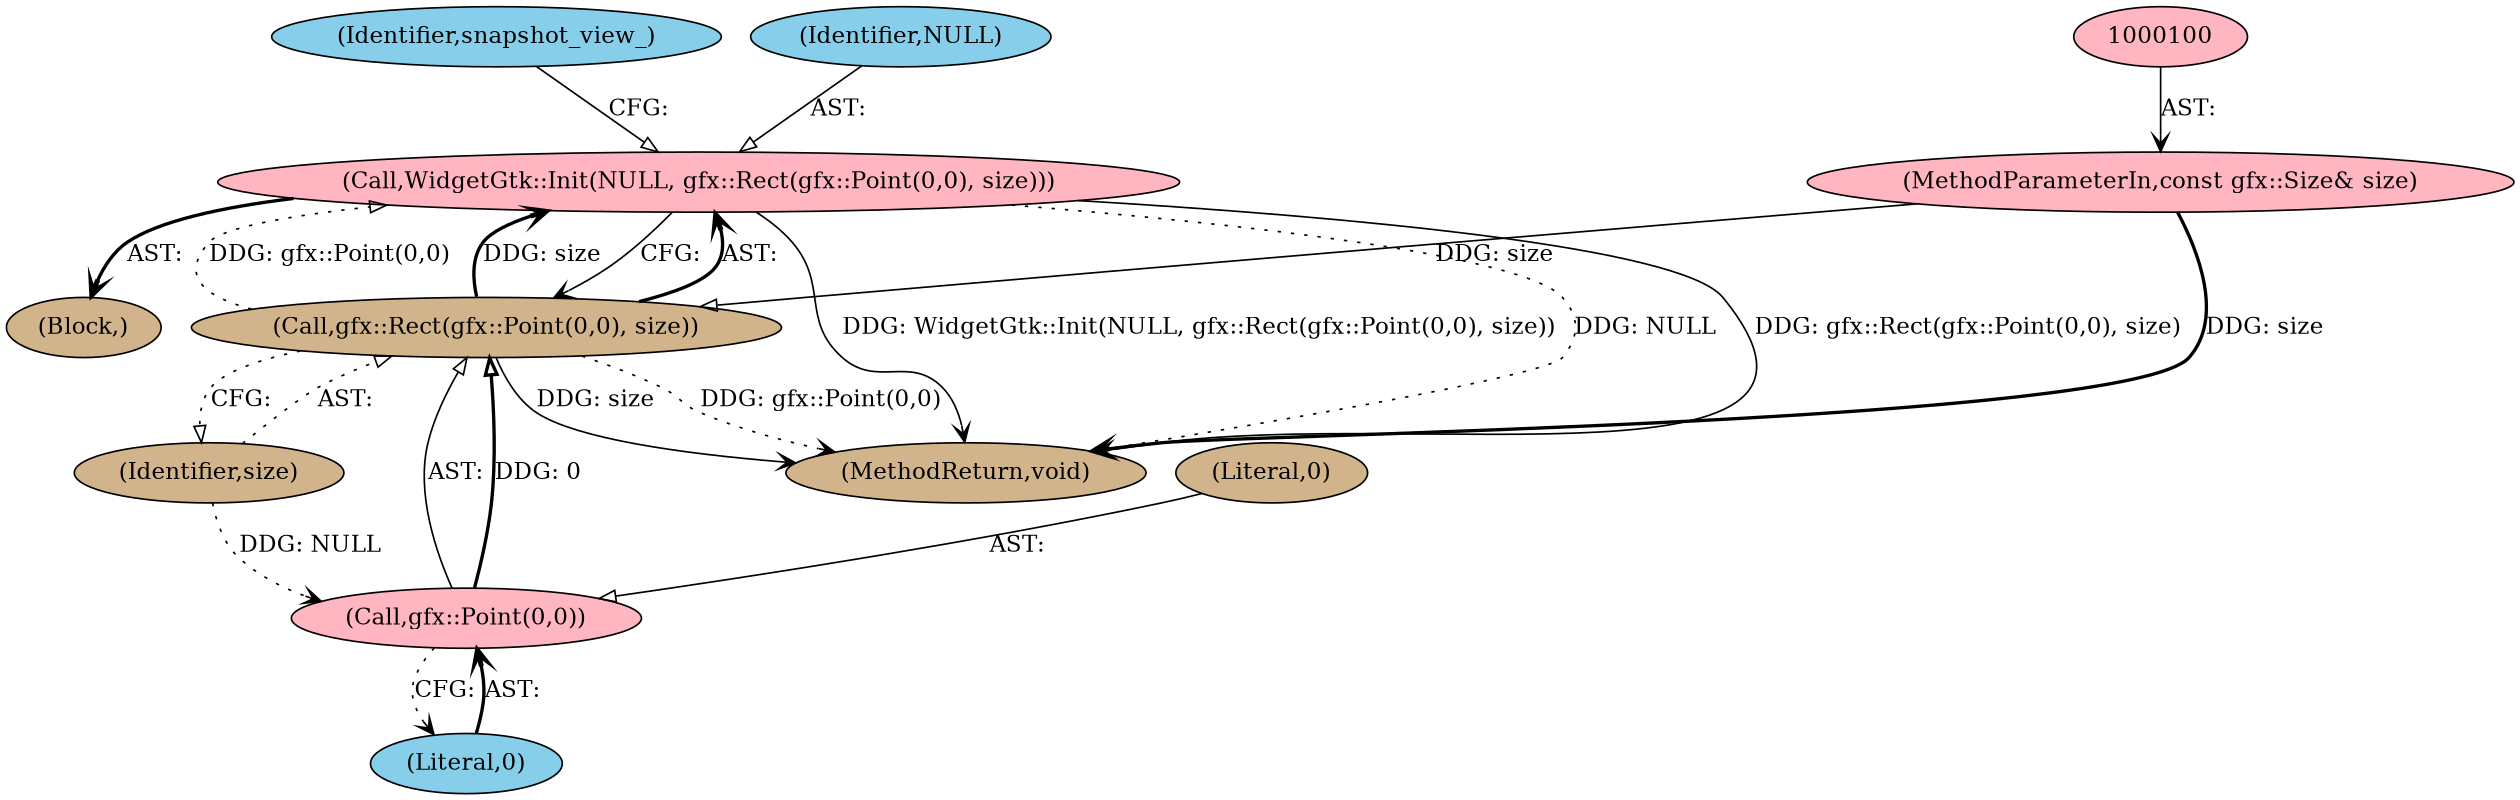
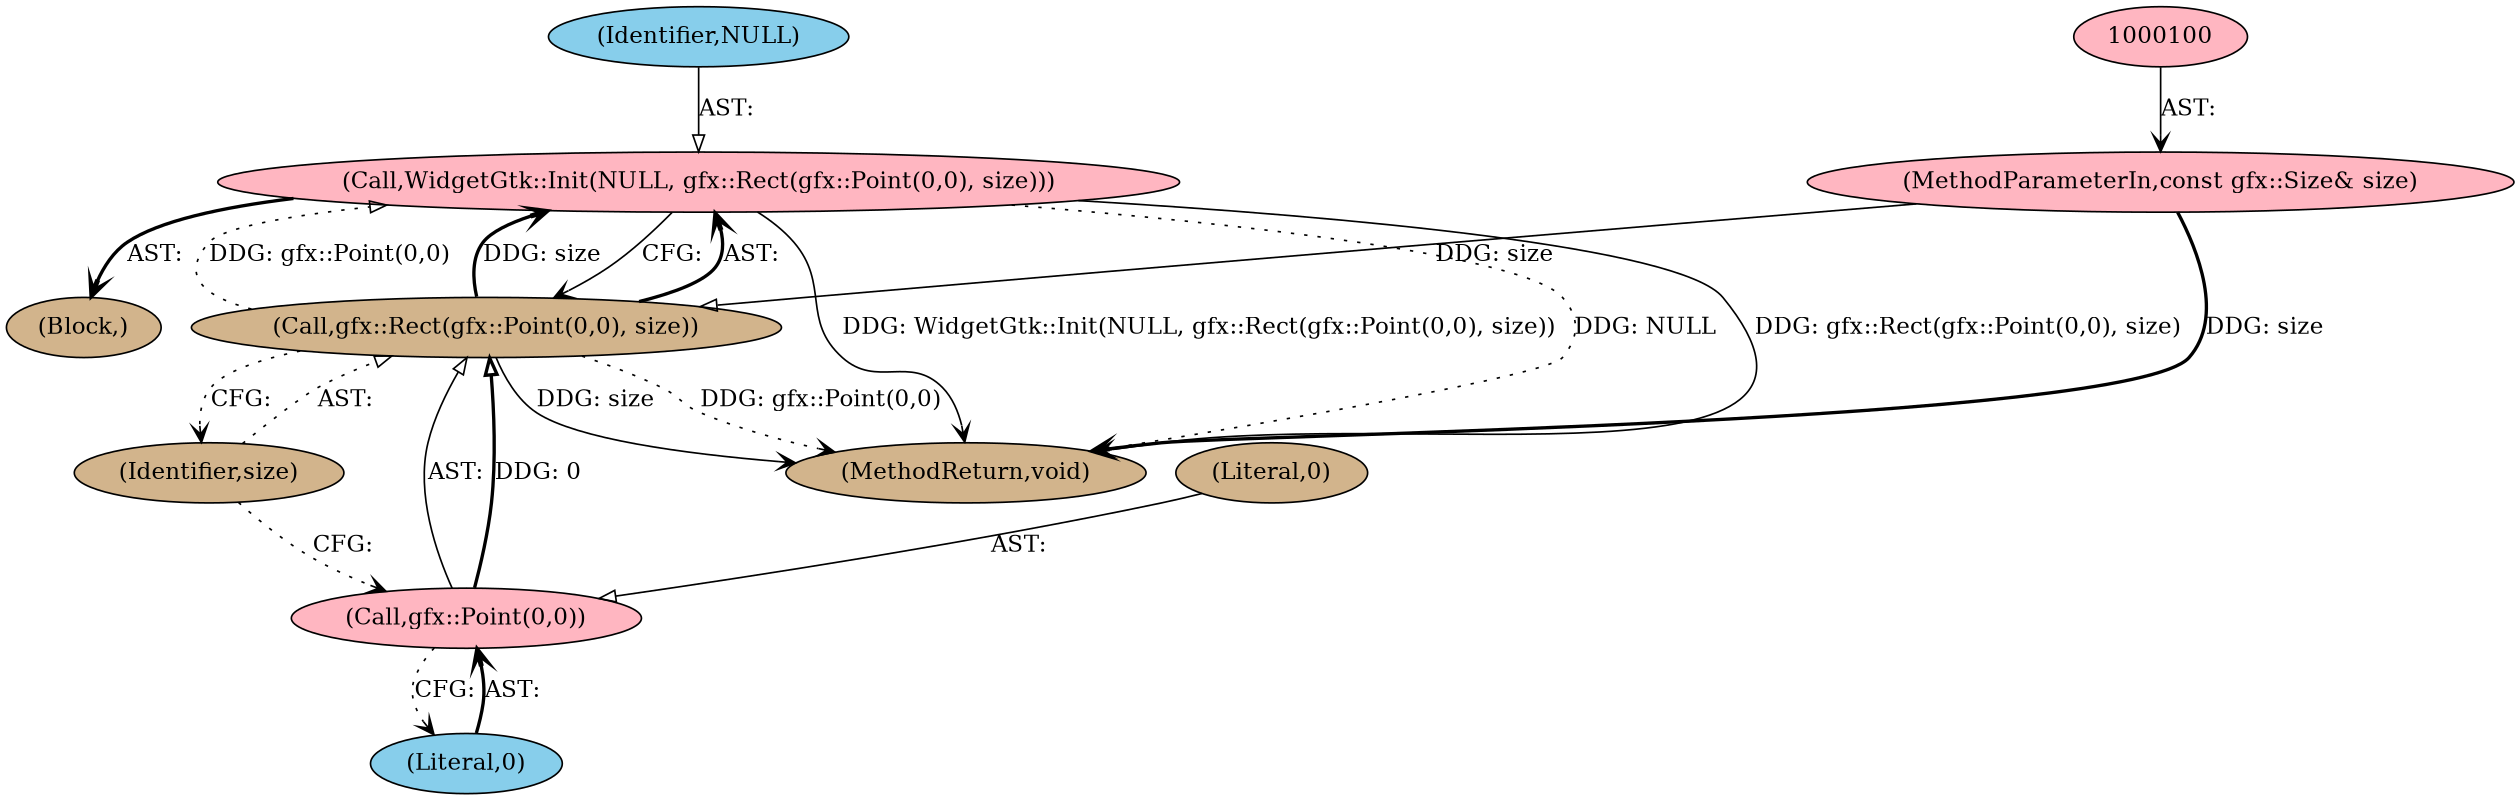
node "(Identifier,snapshot_view_)": removed
edge "(Call,gfx::Rect(gfx::Point(0,0), size))" -> "(Identifier,size)": arrowhead onormal -> vee
edge "(Identifier,size)" -> "(Call,gfx::Point(0,0))": label "DDG: NULL" -> "CFG: "
